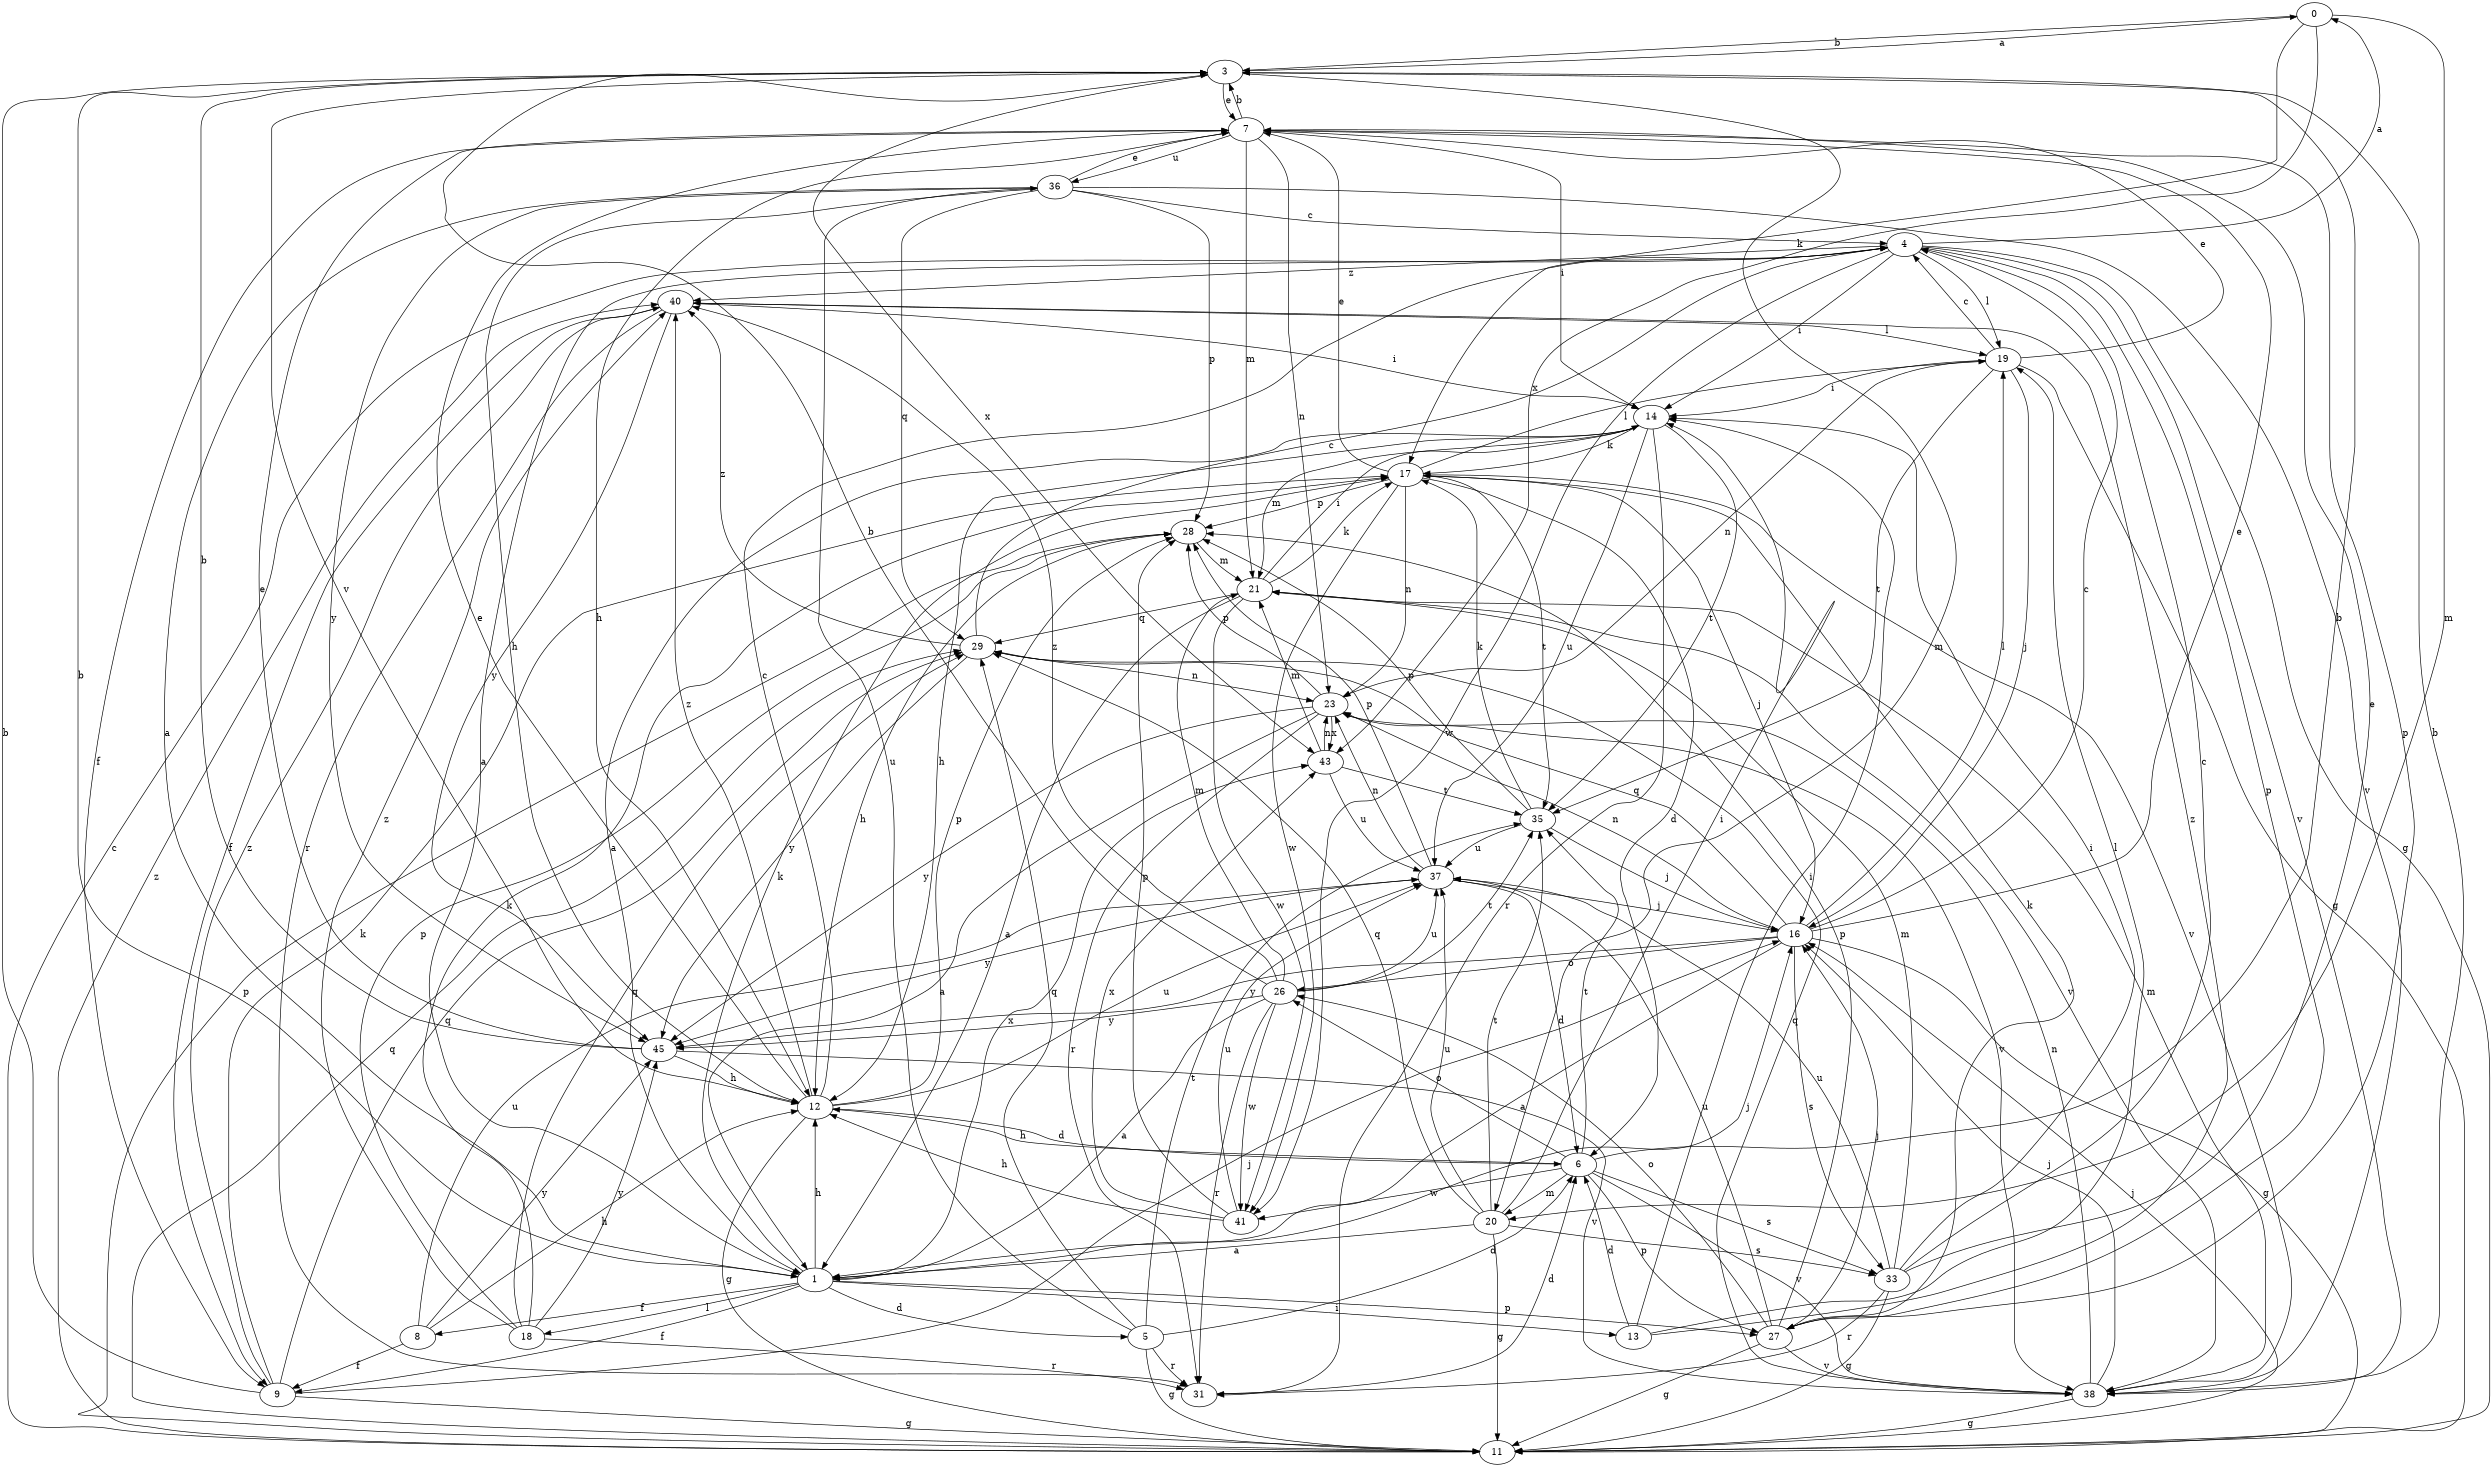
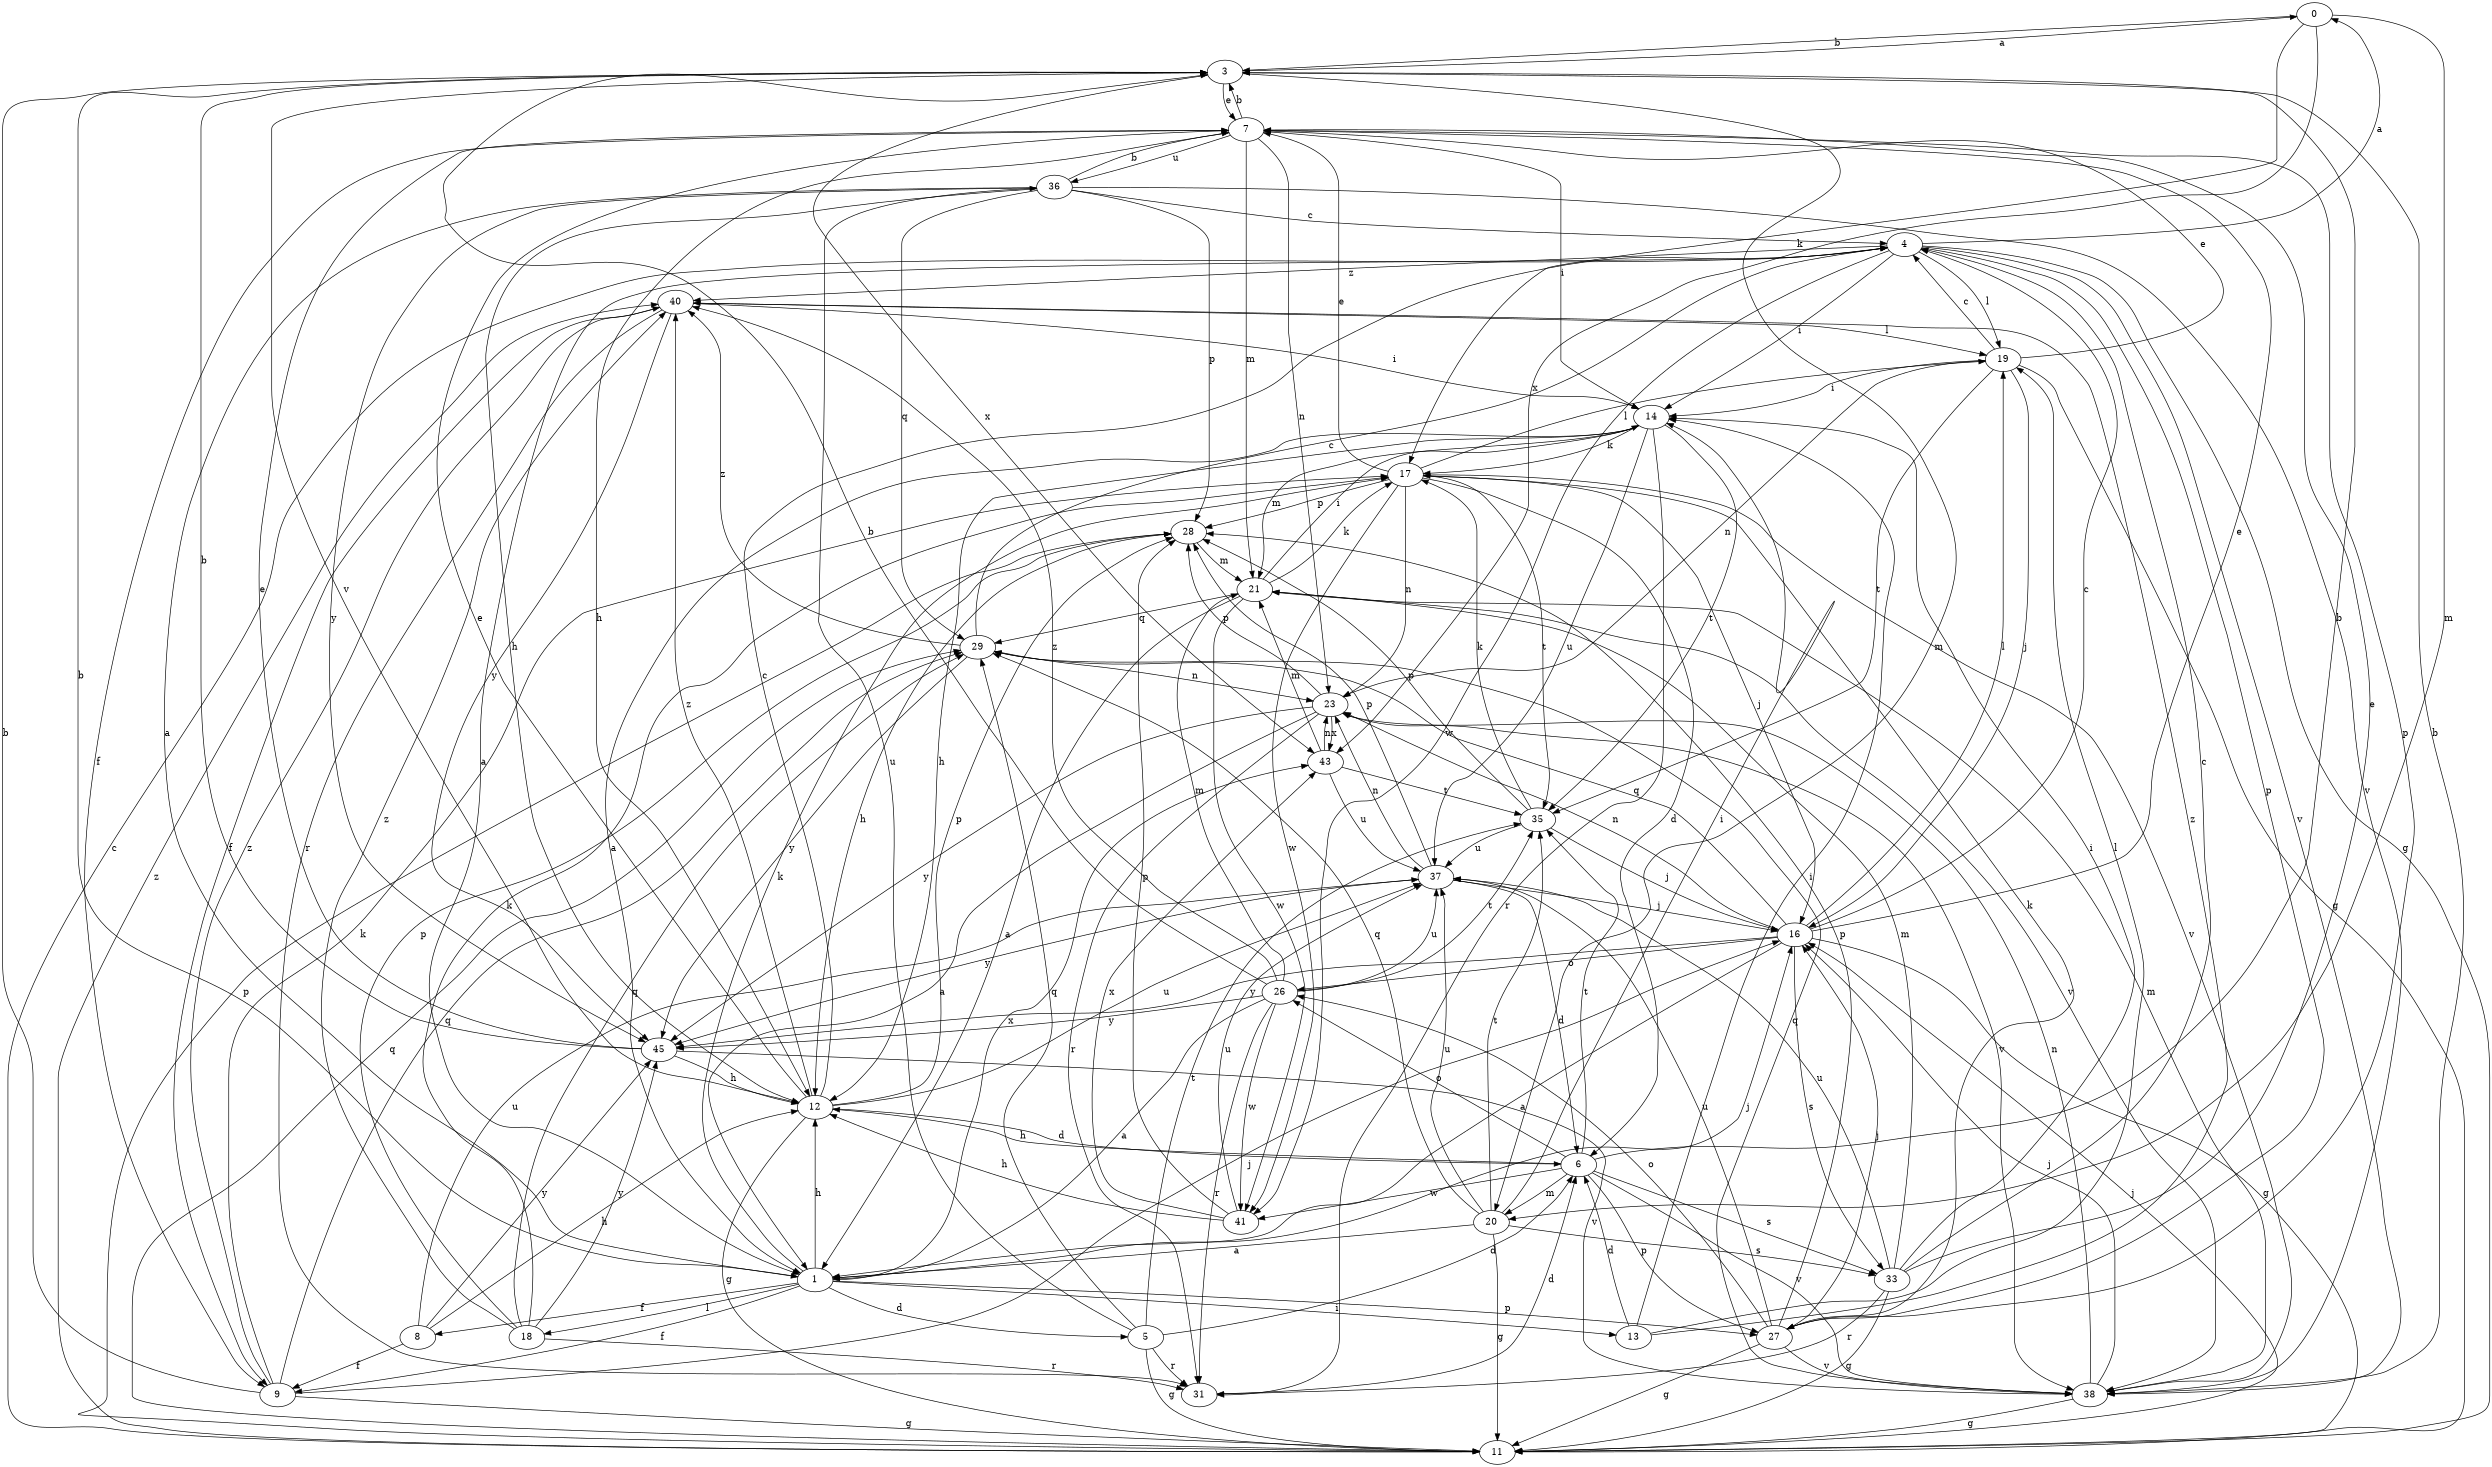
edge "36" -> "7": label "e" -> "b"
